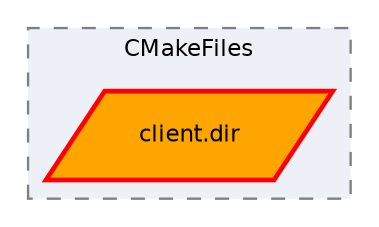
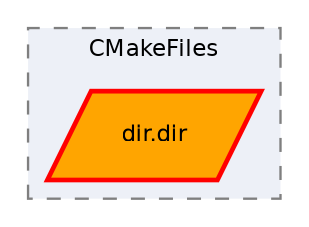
node "client.dir": label "client.dir" -> "dir.dir"
